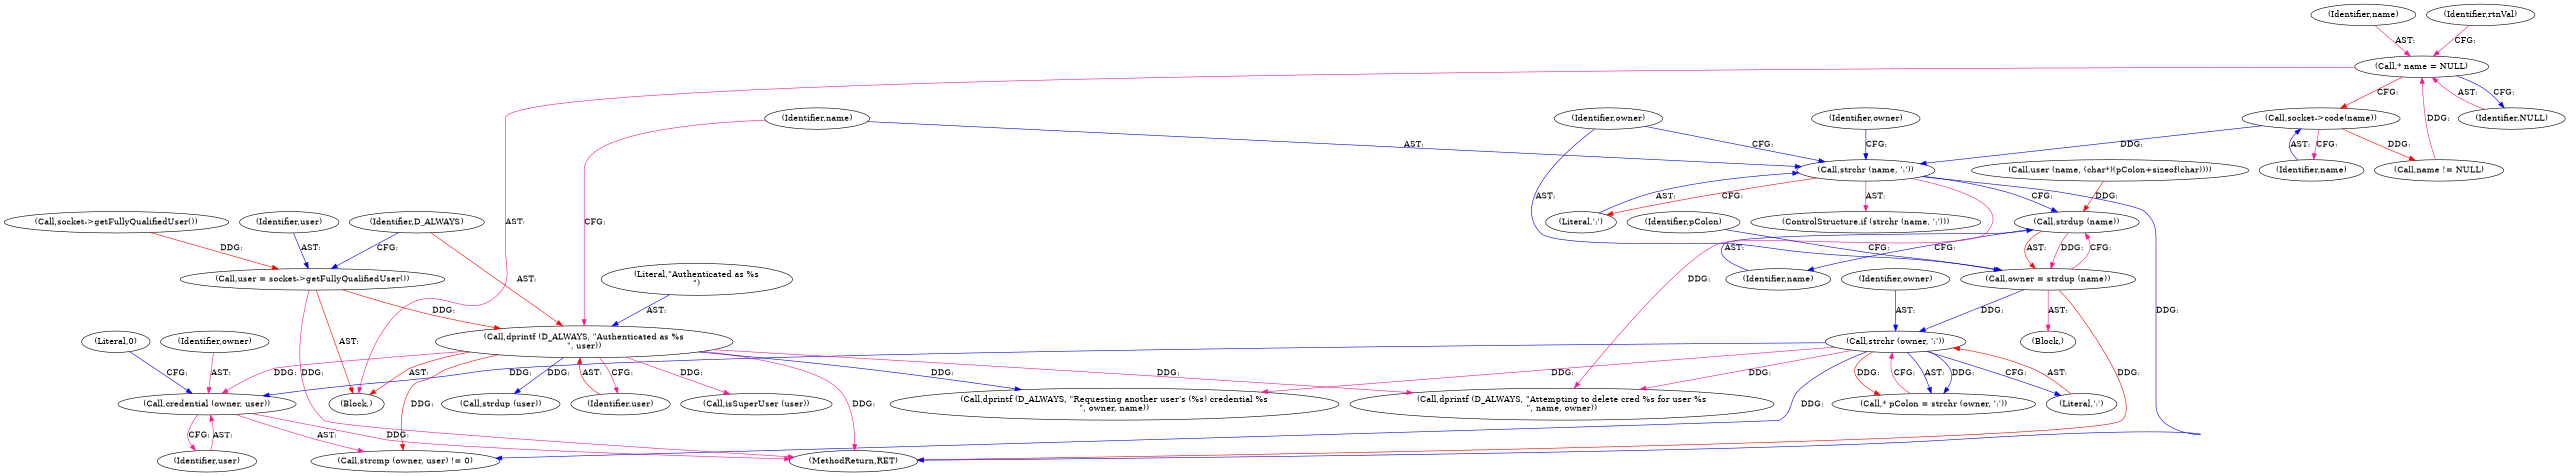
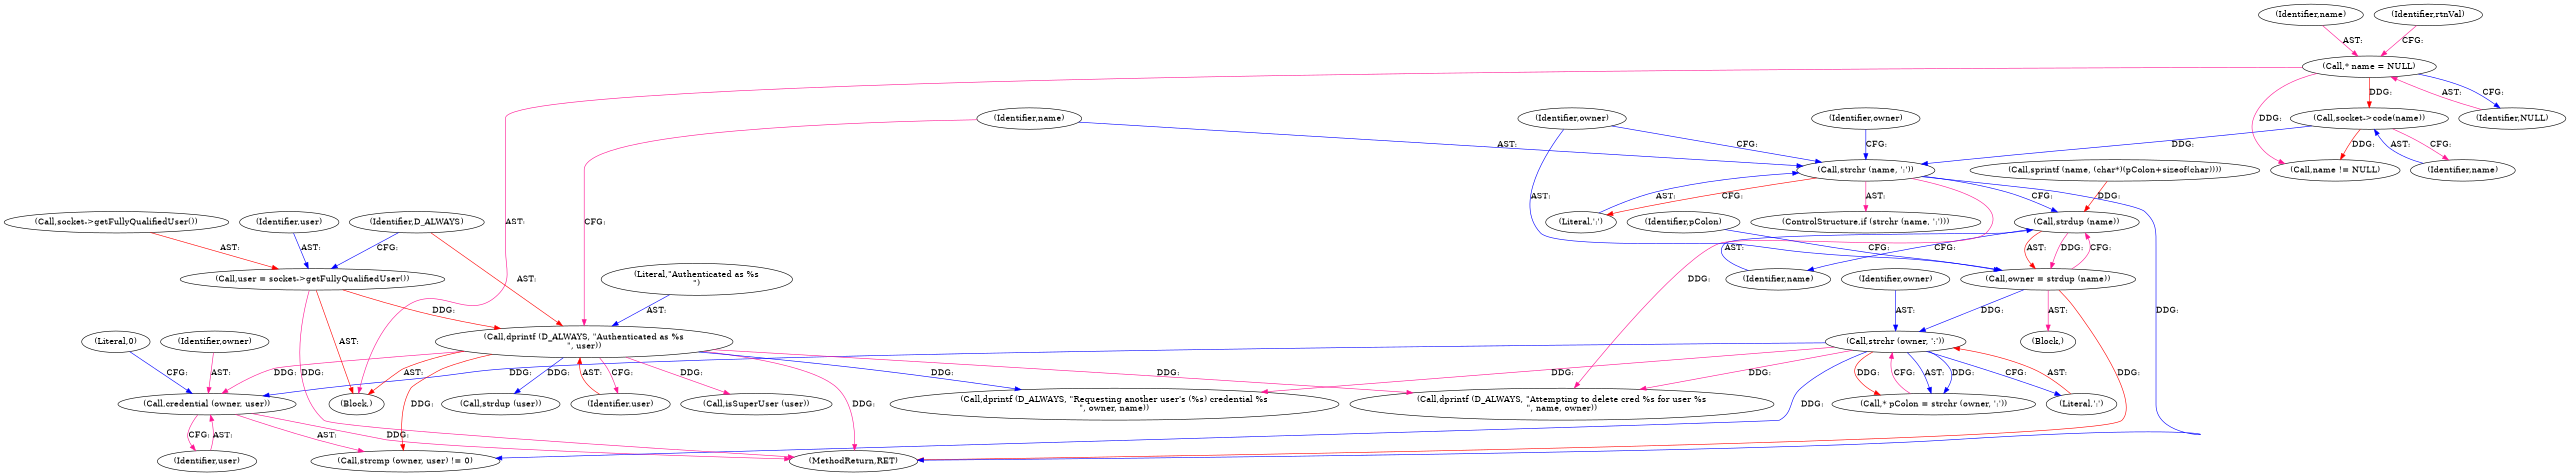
edge "(Call,* name = NULL)" -> "(Call,socket->code(name))": label "CFG: " -> "DDG: "
edge "(Call,name != NULL)" -> "(Call,* name = NULL)": reversed
node "(Call,user (name, (char*)(pColon+sizeof(char))))": label "(Call,user (name, (char*)(pColon+sizeof(char))))" -> "(Call,sprintf (name, (char*)(pColon+sizeof(char))))"
edge "(Call,socket->getFullyQualifiedUser())" -> "(Call,user = socket->getFullyQualifiedUser())": label "DDG: " -> "AST: "
